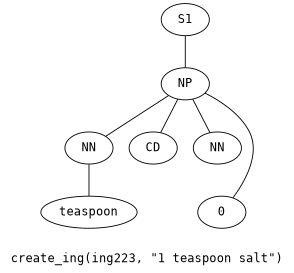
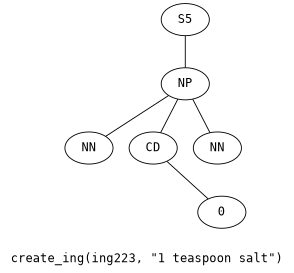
node "S1": label "S1" -> "S5"
edge "NP" -- "0": now "CD" -- "0"
node "teaspoon": removed
